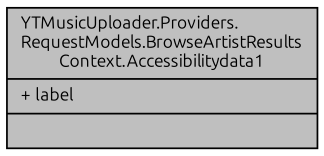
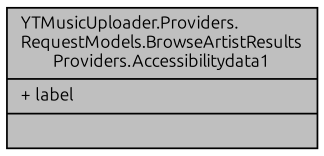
node "YTMusicUploader.Providers.": text "Context.Accessibilitydata1" -> "Providers.Accessibilitydata1"
